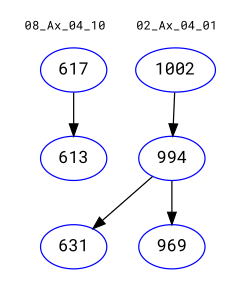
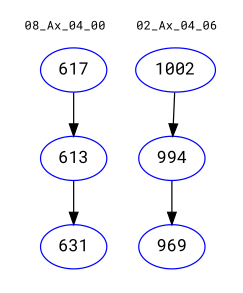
cluster "08_Ax_04_10": label "08_Ax_04_10" -> "08_Ax_04_00"
cluster "02_Ax_04_01": label "02_Ax_04_01" -> "02_Ax_04_06"
edge "994" -> "631": now "613" -> "631"
